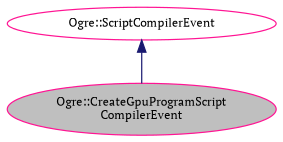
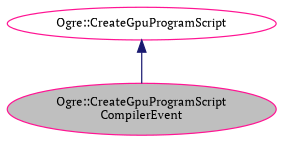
node "Ogre::ScriptCompilerEvent": label "Ogre::ScriptCompilerEvent" -> "Ogre::CreateGpuProgramScript"
